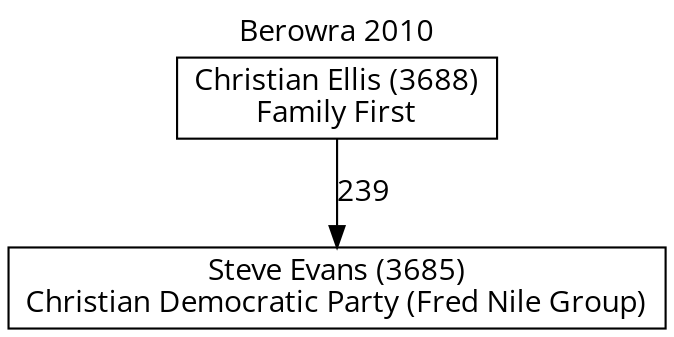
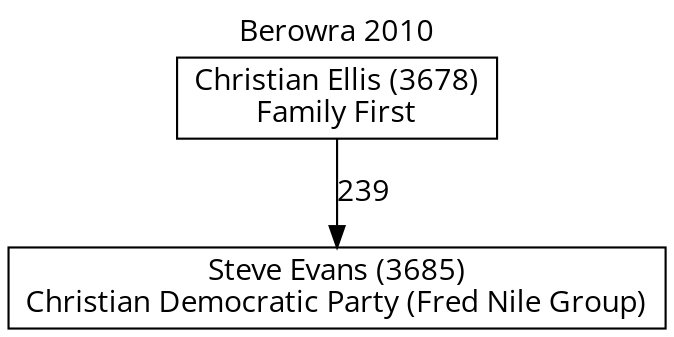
node "Christian Ellis (3688) Family First": label "Christian Ellis (3688) Family First" -> "Christian Ellis (3678) Family First"
